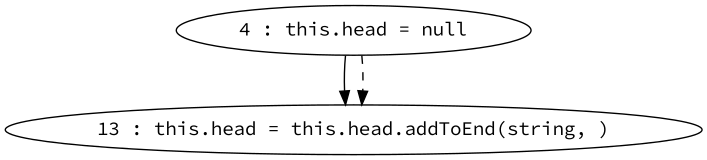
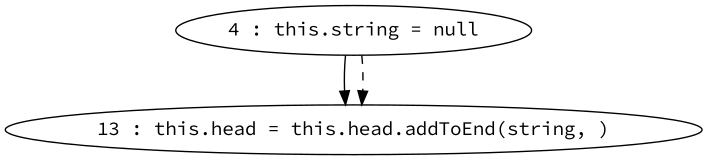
node "4 : this.head = null": label "4 : this.head = null" -> "4 : this.string = null"
